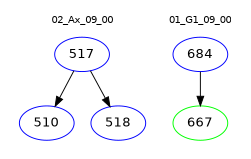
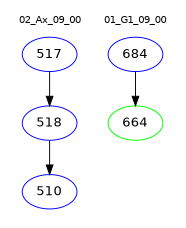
edge "517" -> "510": now "518" -> "510"
node "667": label "667" -> "664"
